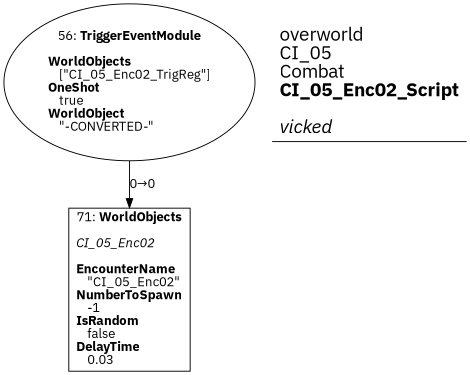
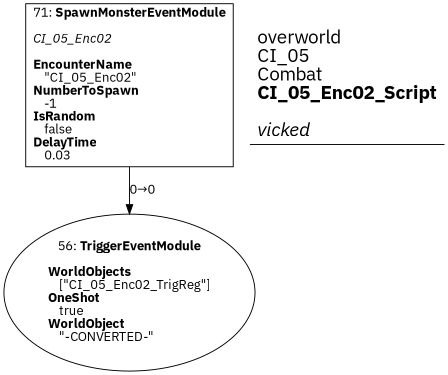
edge "56:" -> "71:": reversed
node "71:": text "WorldObjects" -> "SpawnMonsterEventModule"
